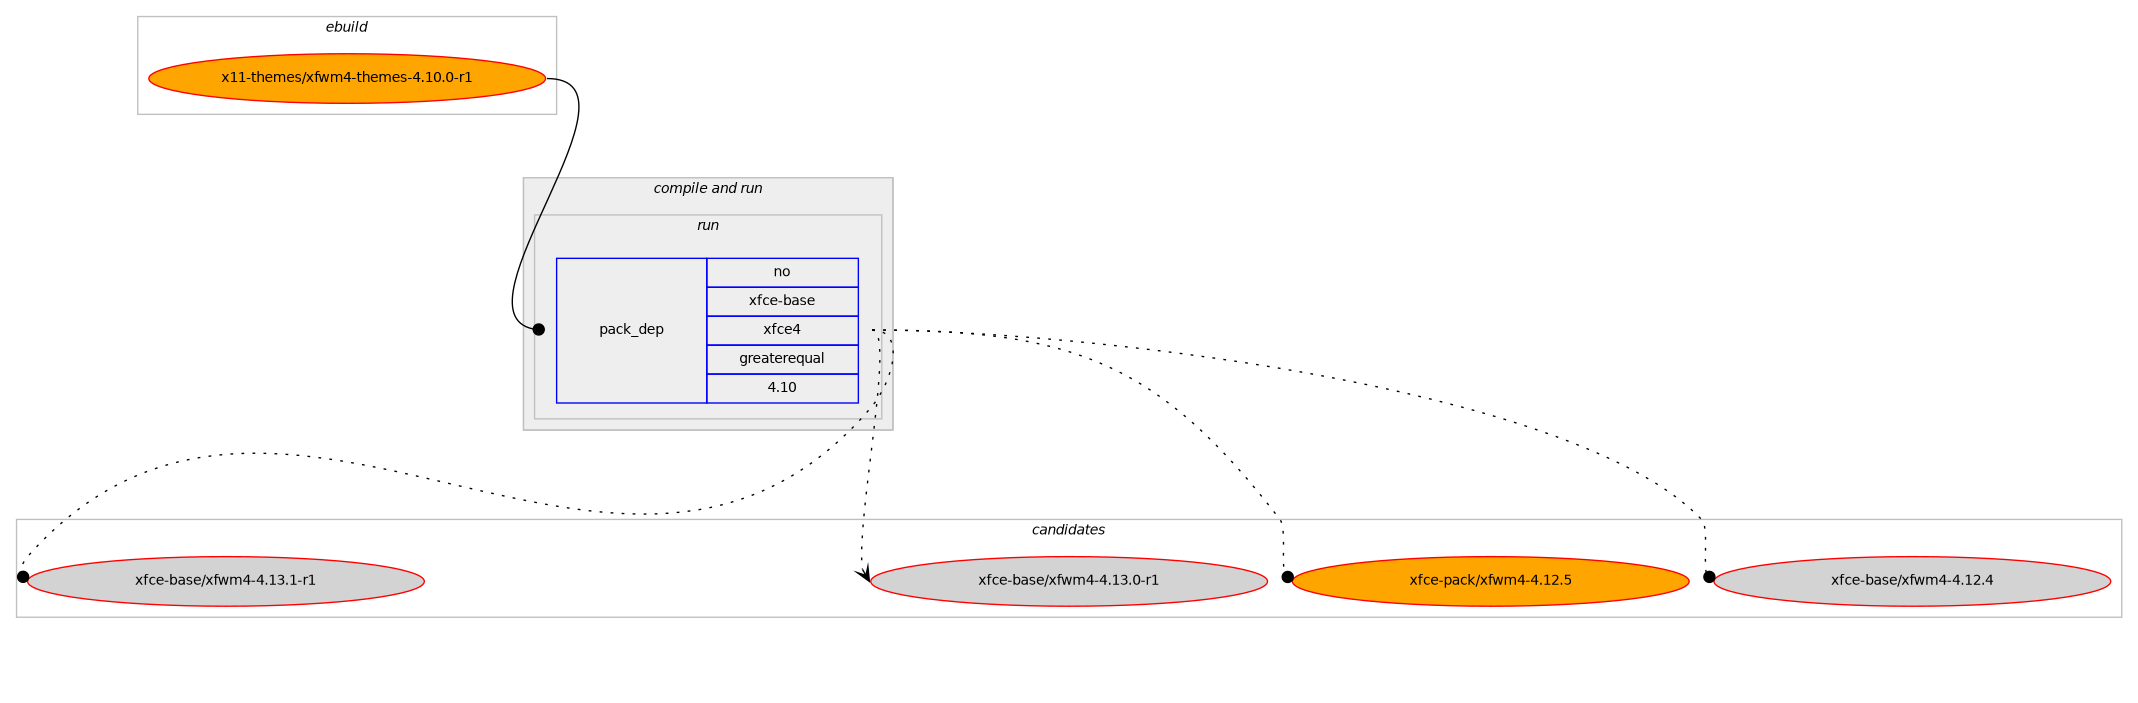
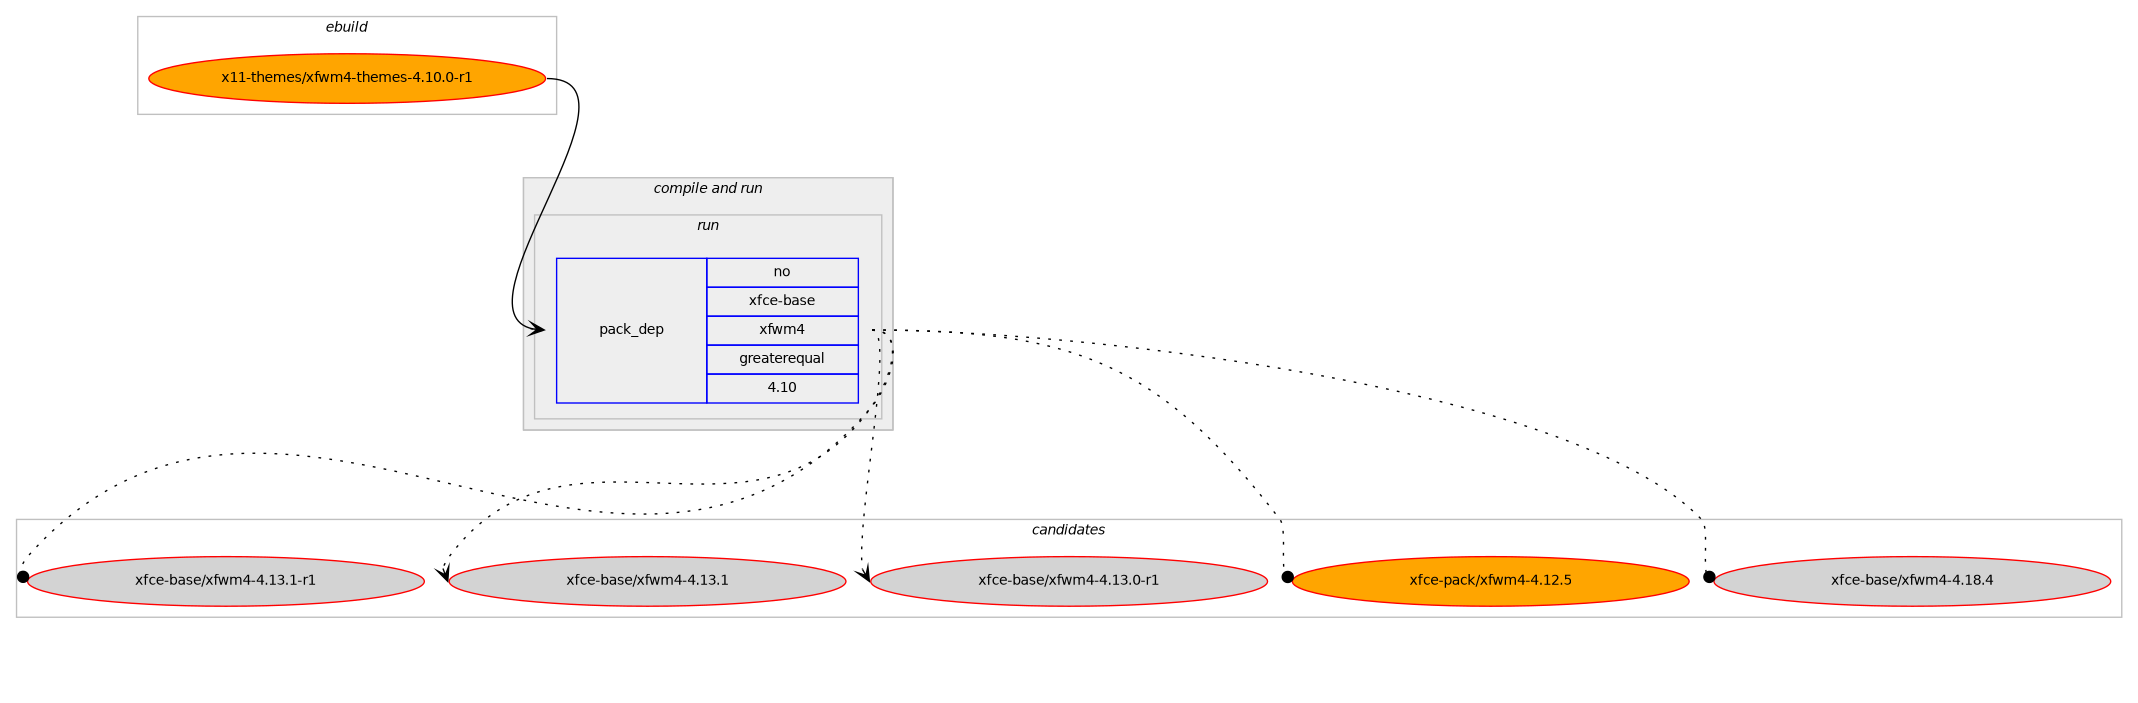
edge "x11-themes/xfwm4-themes-4.10.0-r1" -> "pack_dep": arrowhead dot -> vee
node "pack_dep": text "xfce4" -> "xfwm4"
node "xfce-base/xfwm4-4.13.1": added
node "xfce-base/xfwm4-4.12.4": label "xfce-base/xfwm4-4.12.4" -> "xfce-base/xfwm4-4.18.4"
